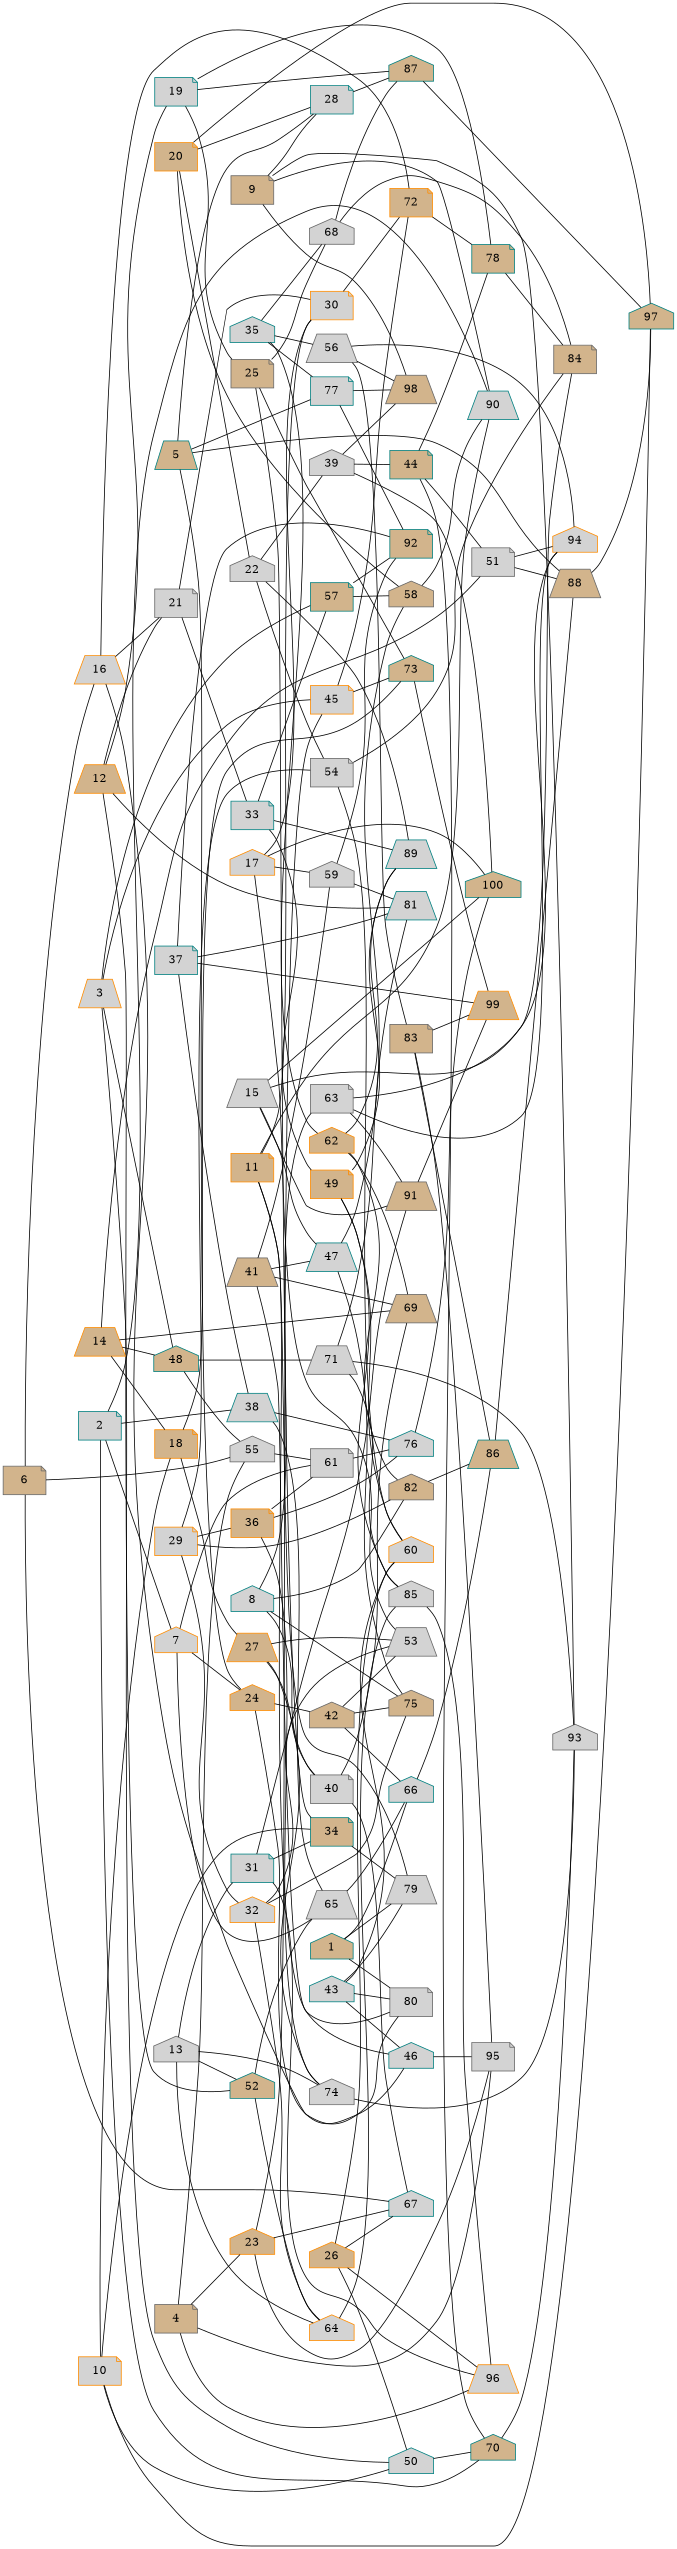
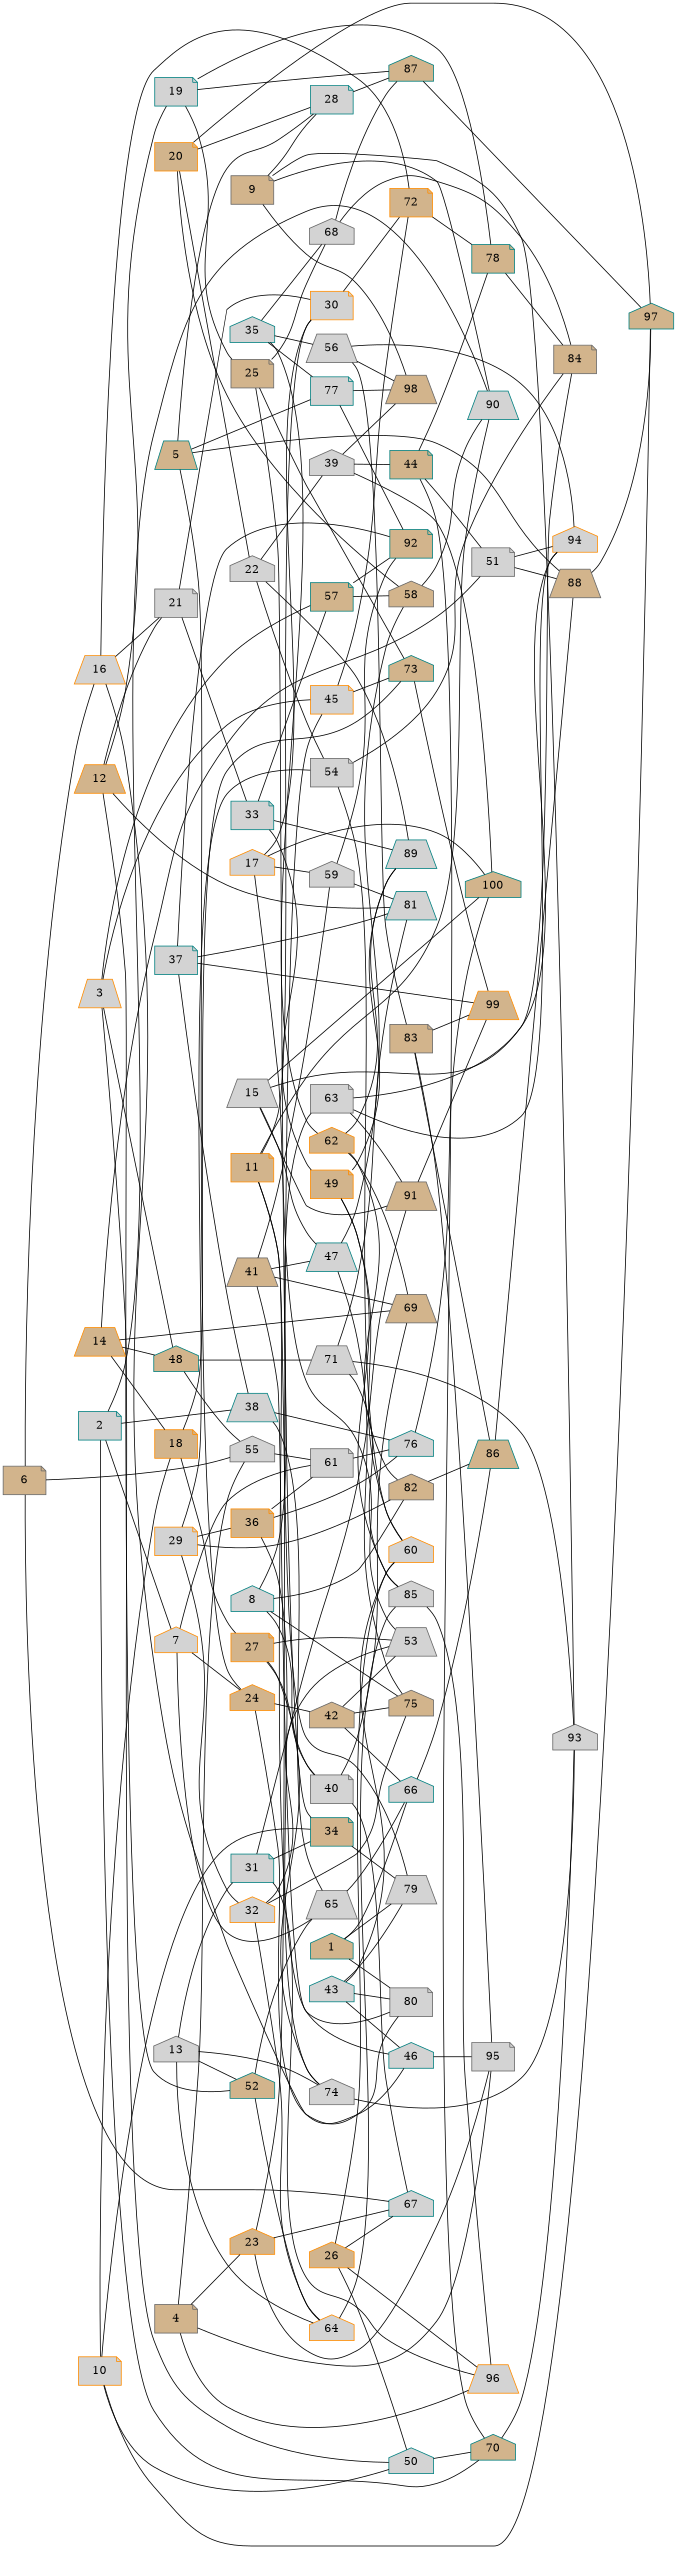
node "27": shape trapezium -> note
